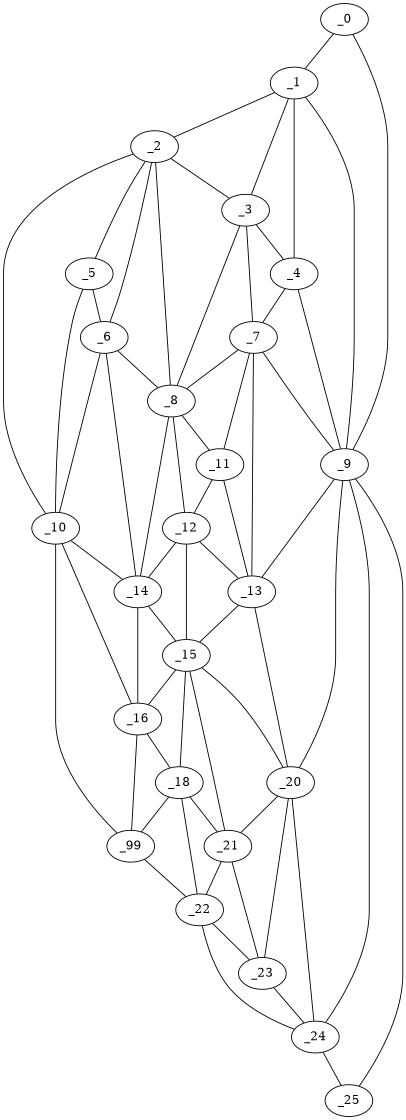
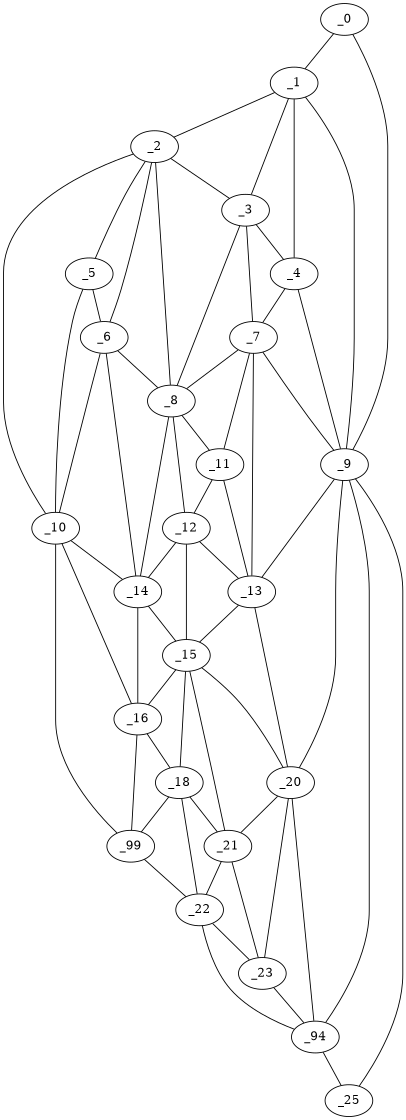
node "_24": label "_24" -> "_94"
